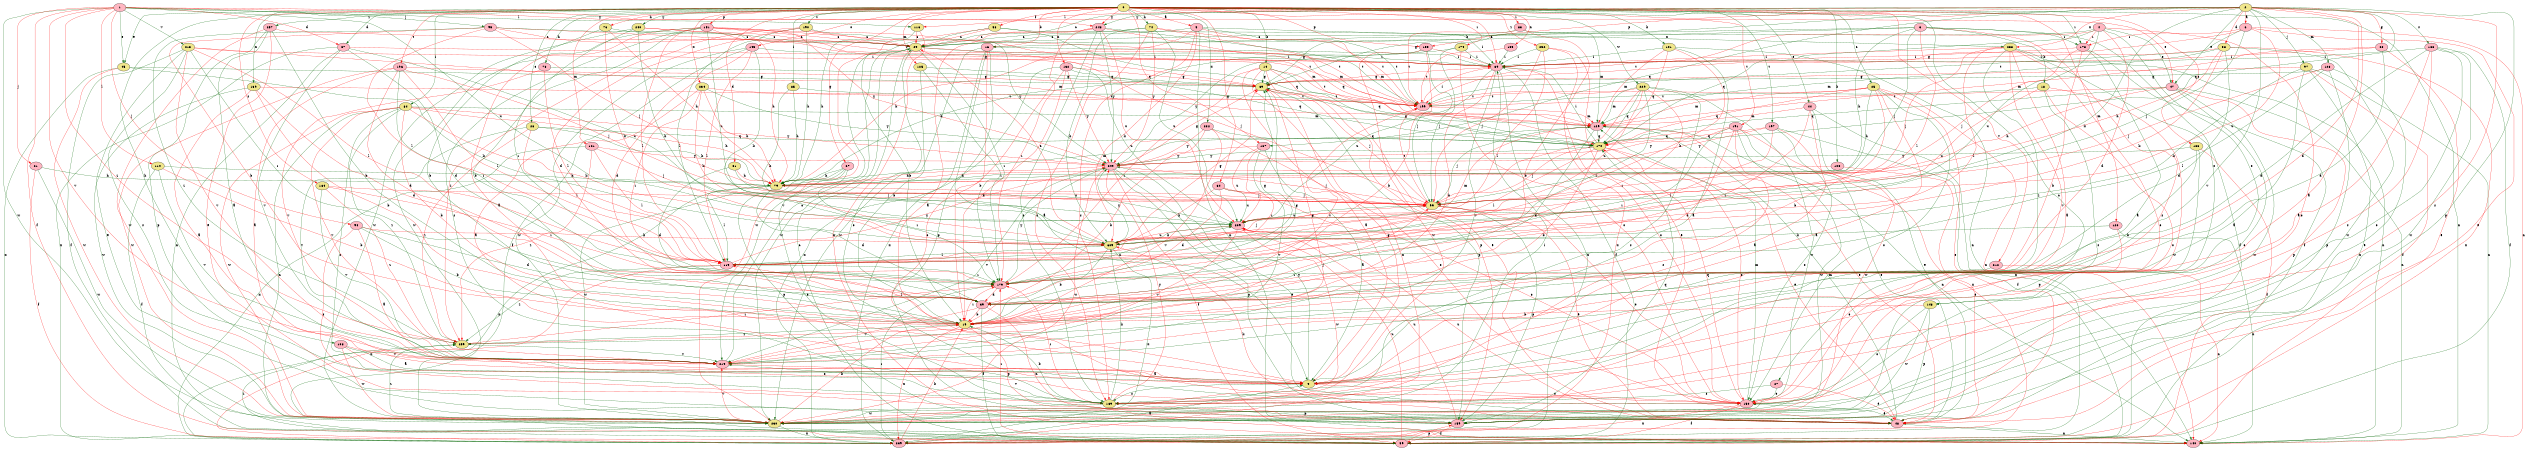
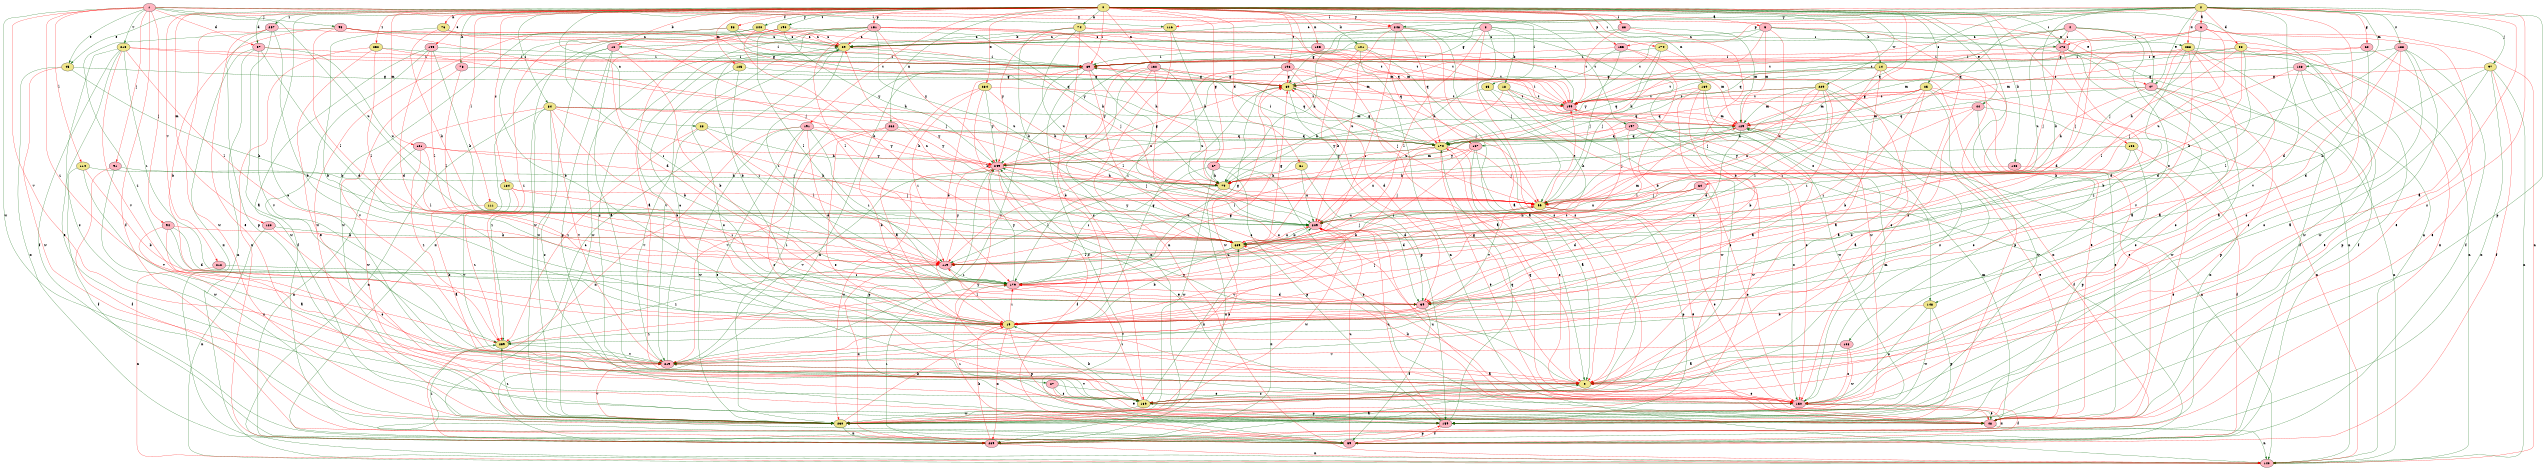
node "21": label "21" -> "91"
node "111": added
edge "240" -> "609": color darkgreen -> red
edge "259" -> "179": removed, label "r"
edge "39" -> "140": now "239" -> "140"
